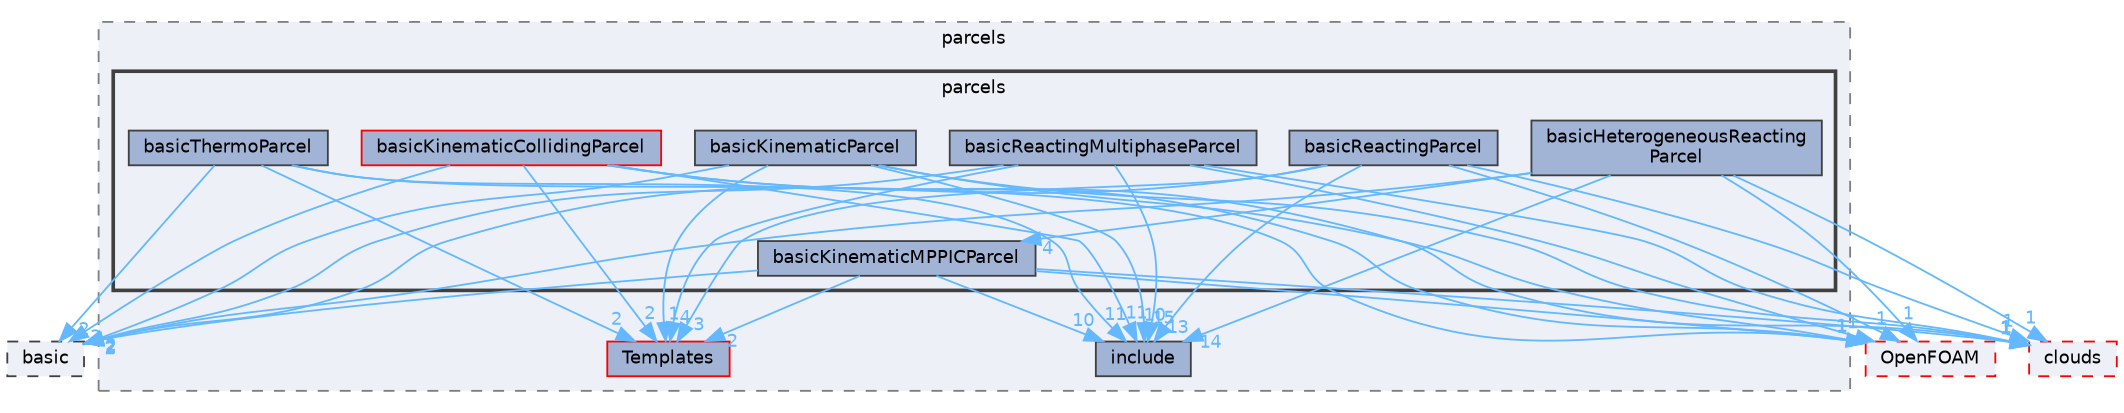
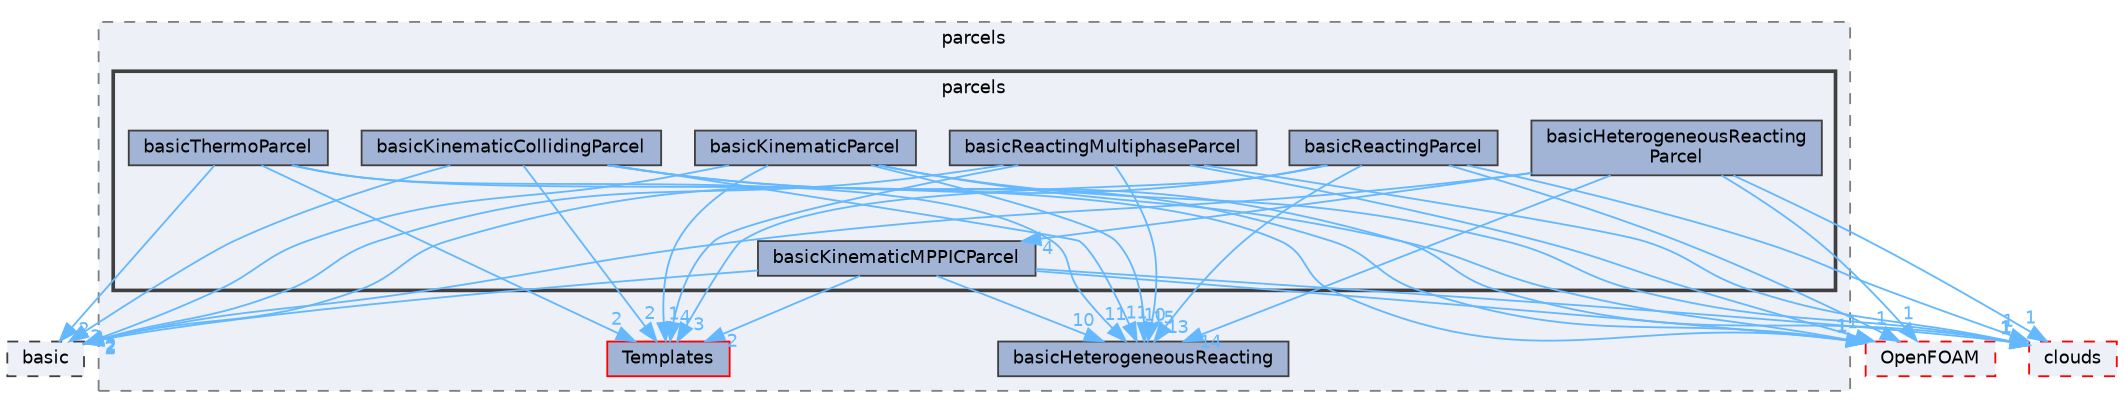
node "basicKinematicCollidingParcel": color red -> grey25
node "include": label "include" -> "basicHeterogeneousReacting"
